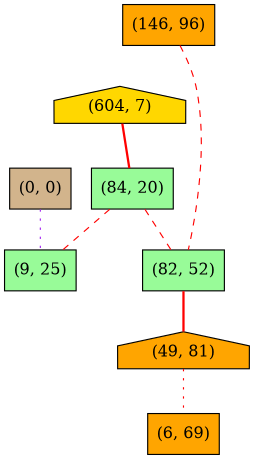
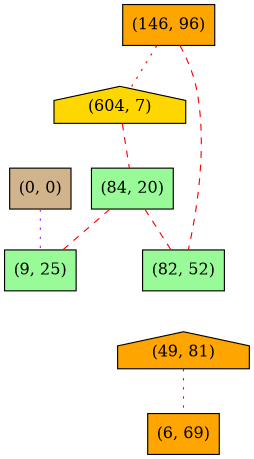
edge "(146, 96)" -- "(604, 7)": added
edge "(604, 7)" -- "(84, 20)": style bold -> dashed
edge "(82, 52)" -- "(49, 81)": removed
